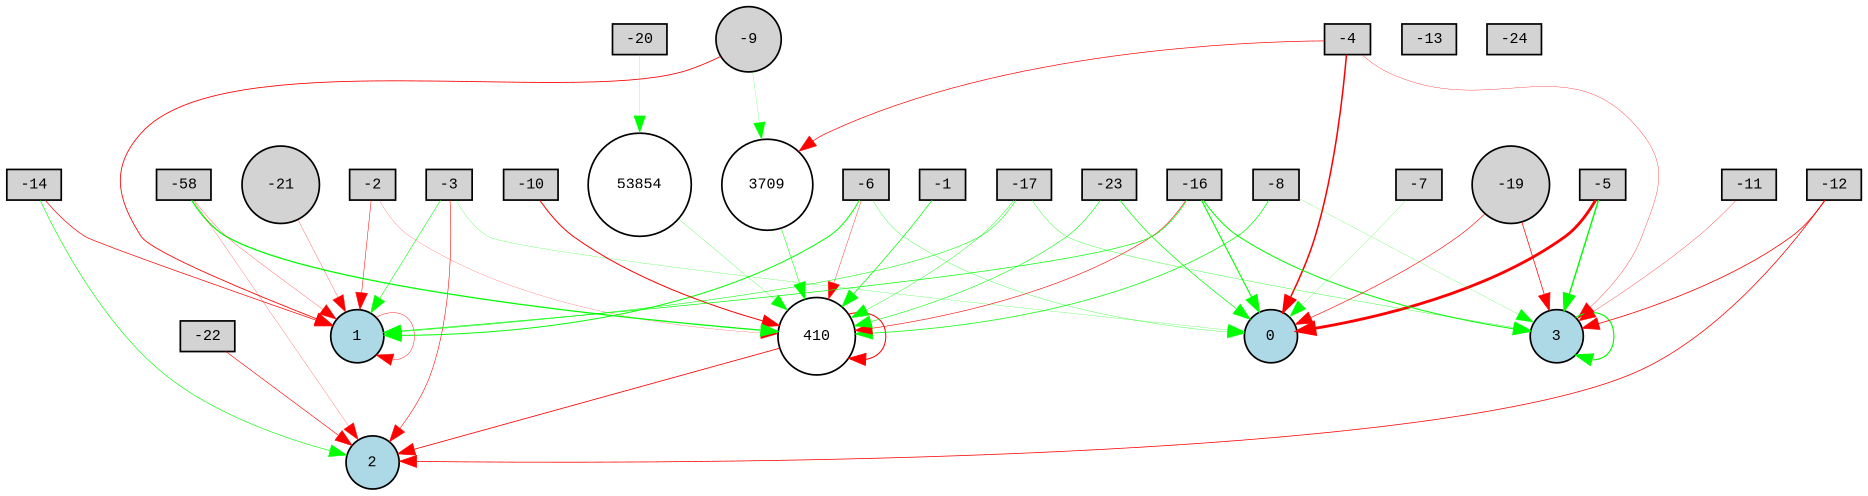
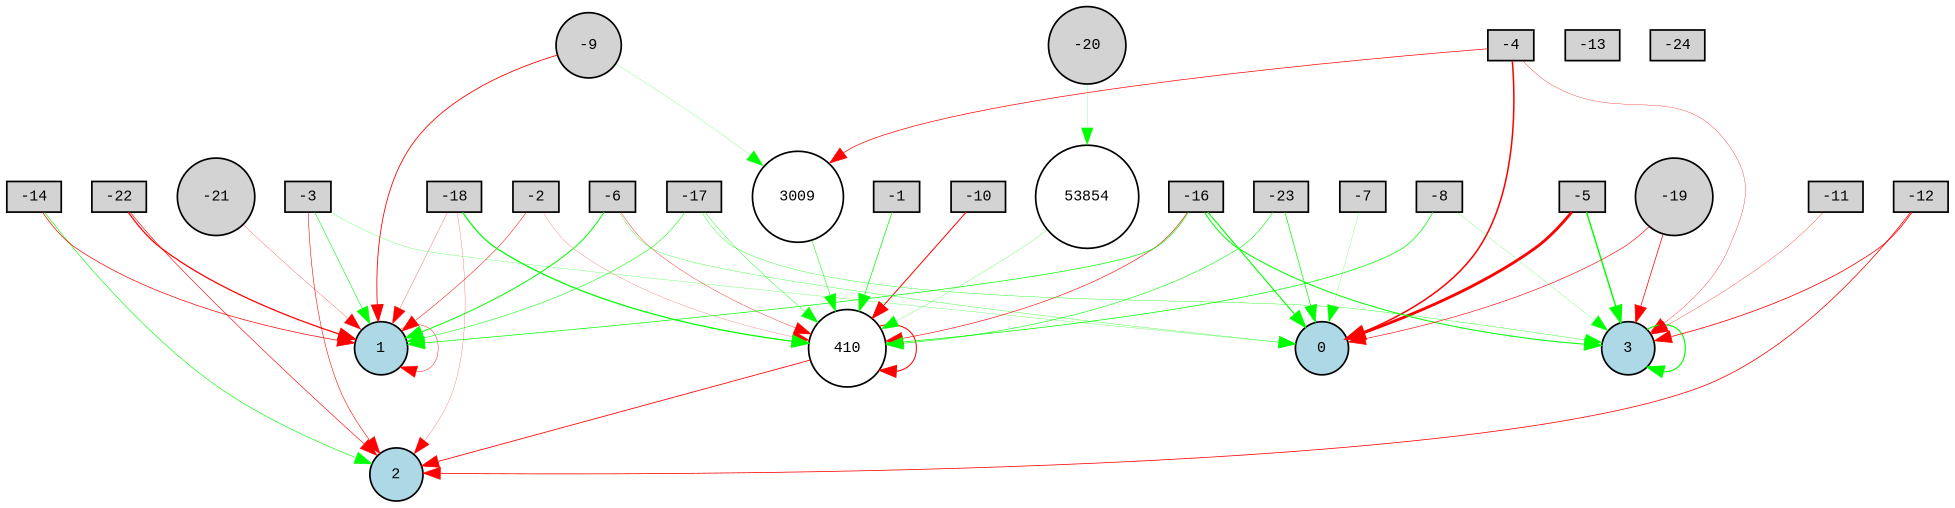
node "-20": shape box -> circle
node "-58": label "-58" -> "-18"
node "3709": label "3709" -> "3009"
edge "-22" -> "1": added
